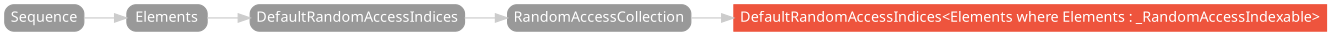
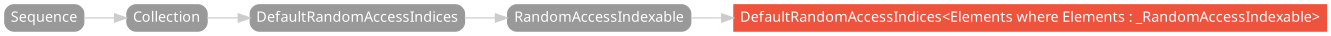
node "Elements": label "Elements" -> "Collection"
node "RandomAccessCollection": label "RandomAccessCollection" -> "RandomAccessIndexable"
